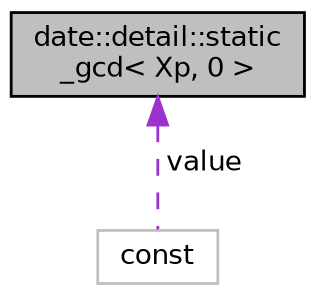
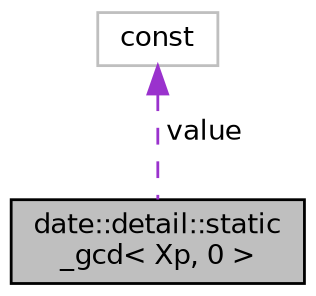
edge "const" -> "date::detail::static _gcd< Xp, 0 >": reversed
